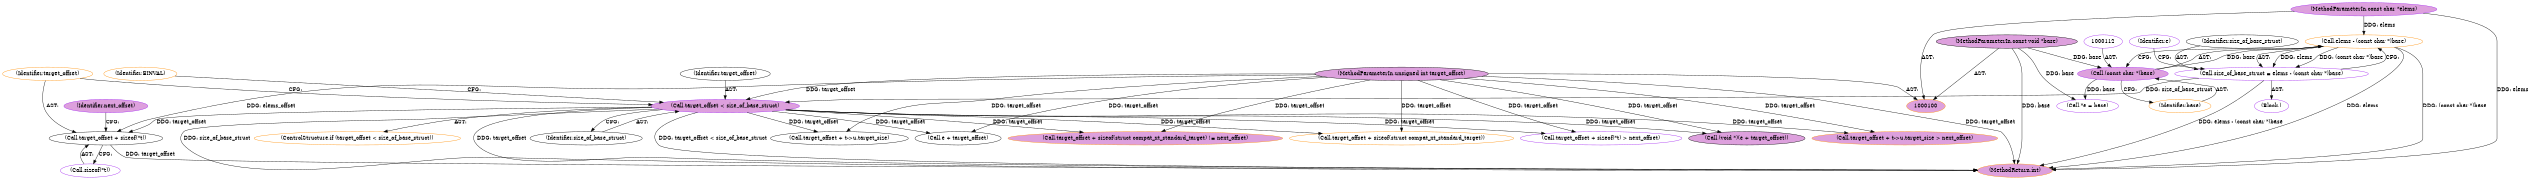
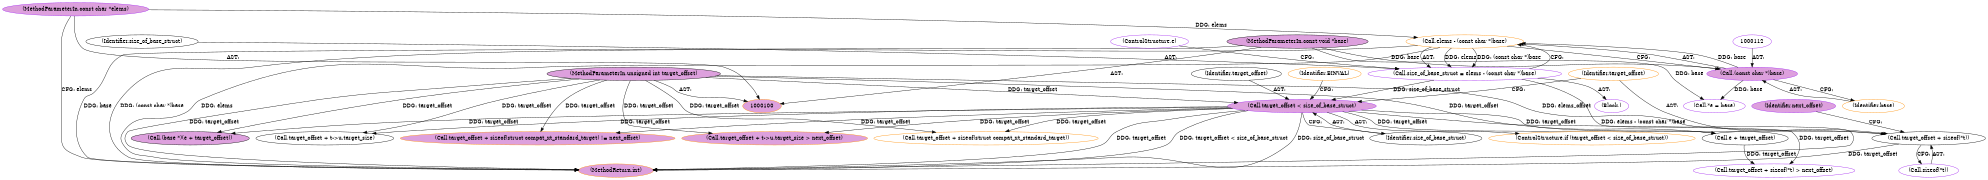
node "(Identifier,e)": label "(Identifier,e)" -> "(ControlStructure,e)"
edge "(MethodParameterIn,const char *elems)" -> "(MethodReturn,int)": label "DDG: elems" -> "CFG: elems"
edge "(MethodParameterIn,unsigned int target_offset)" -> "(Call,target_offset + sizeof(*t) > next_offset)": now "(Call,e + target_offset)" -> "(Call,target_offset + sizeof(*t) > next_offset)"
node "(Call,(void *)(e + target_offset))": label "(Call,(void *)(e + target_offset))" -> "(Call,(base *)(e + target_offset))"
